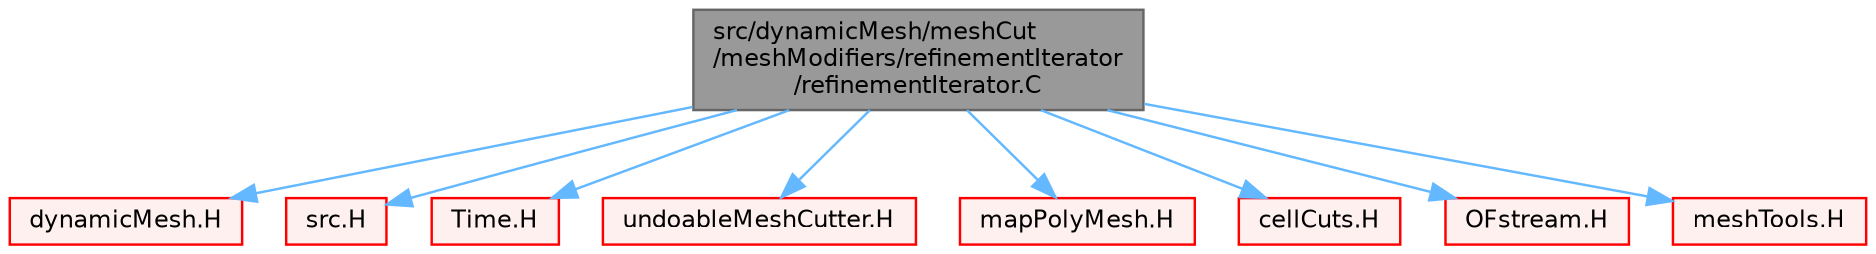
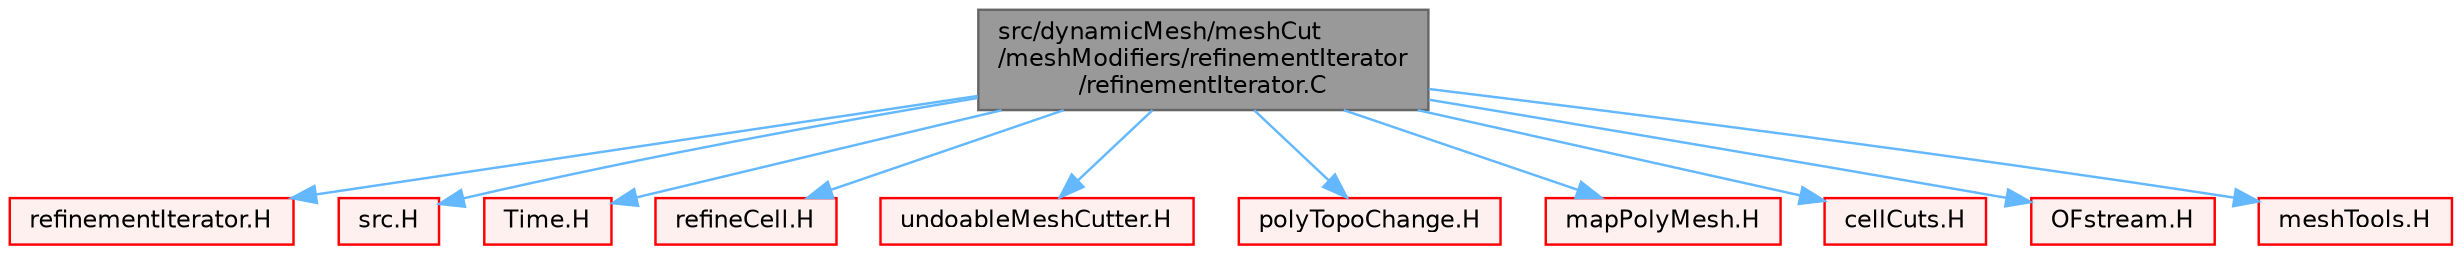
node "dynamicMesh.H": label "dynamicMesh.H" -> "refinementIterator.H"
node "refineCell.H": added
node "polyTopoChange.H": added
